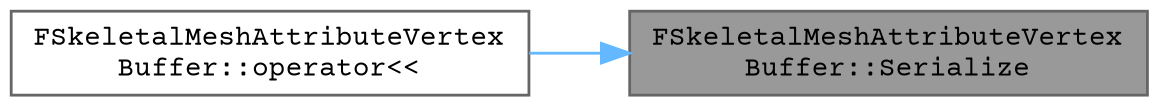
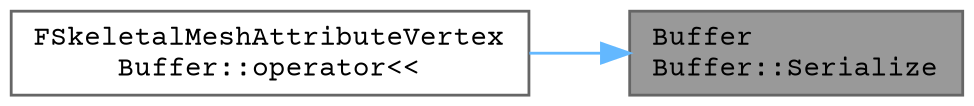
node "FSkeletalMeshAttributeVertex Buffer::Serialize": label "FSkeletalMeshAttributeVertex Buffer::Serialize" -> "Buffer Buffer::Serialize"
